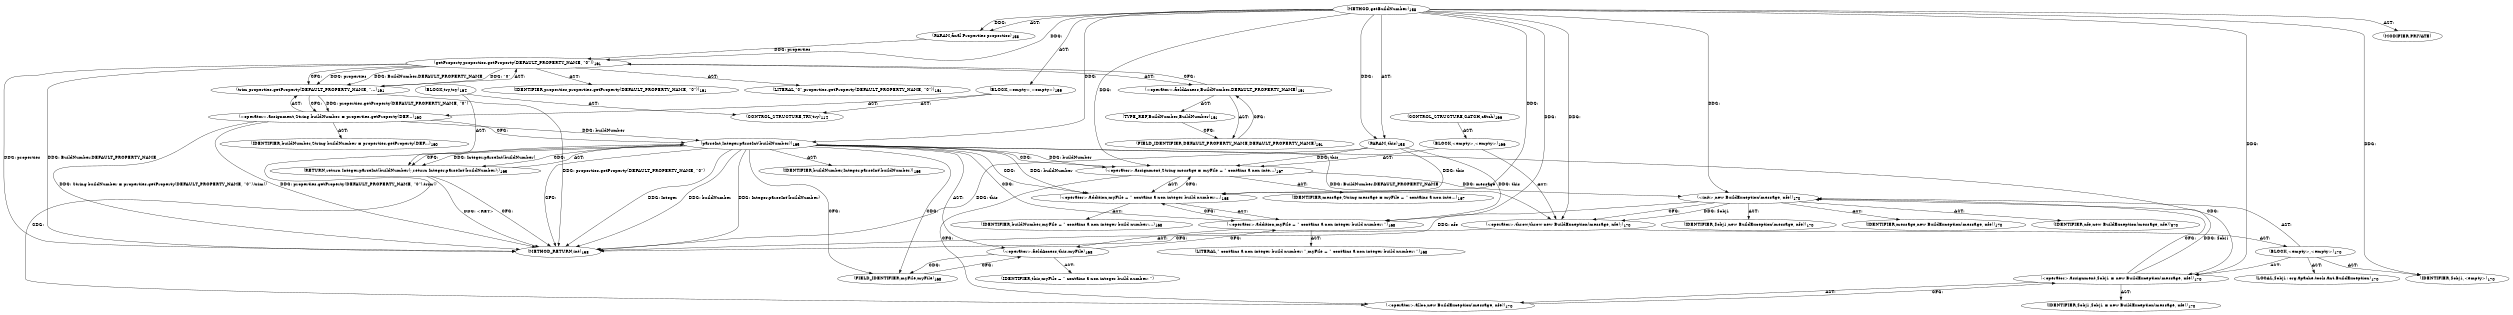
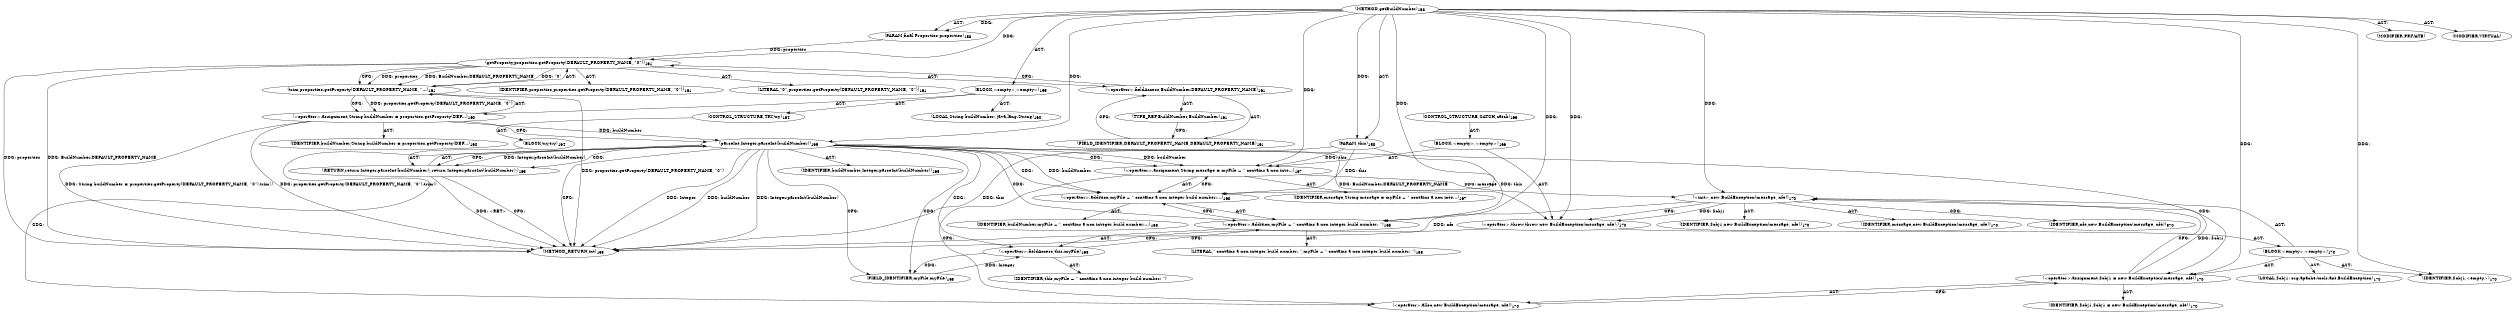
node "(MODIFIER,VIRTUAL)": added
edge "(BLOCK,try,try)" -> "(CONTROL_STRUCTURE,TRY,try)": reversed
node "(CONTROL_STRUCTURE,TRY,try)": text "114" -> "164"
node "(LOCAL,String buildNumber: java.lang.String)": added
edge "(parseInt,Integer.parseInt(buildNumber))" -> "(<operator>.fieldAccess,this.myFile)": label "AST: " -> "CDG: "
edge "(<init>,new BuildException(message, nfe))" -> "(IDENTIFIER,nfe,new BuildException(message, nfe))": label "AST: " -> "CDG: "
edge "(FIELD_IDENTIFIER,myFile,myFile)" -> "(<operator>.fieldAccess,this.myFile)": label "CFG: " -> "DDG: Integer"
